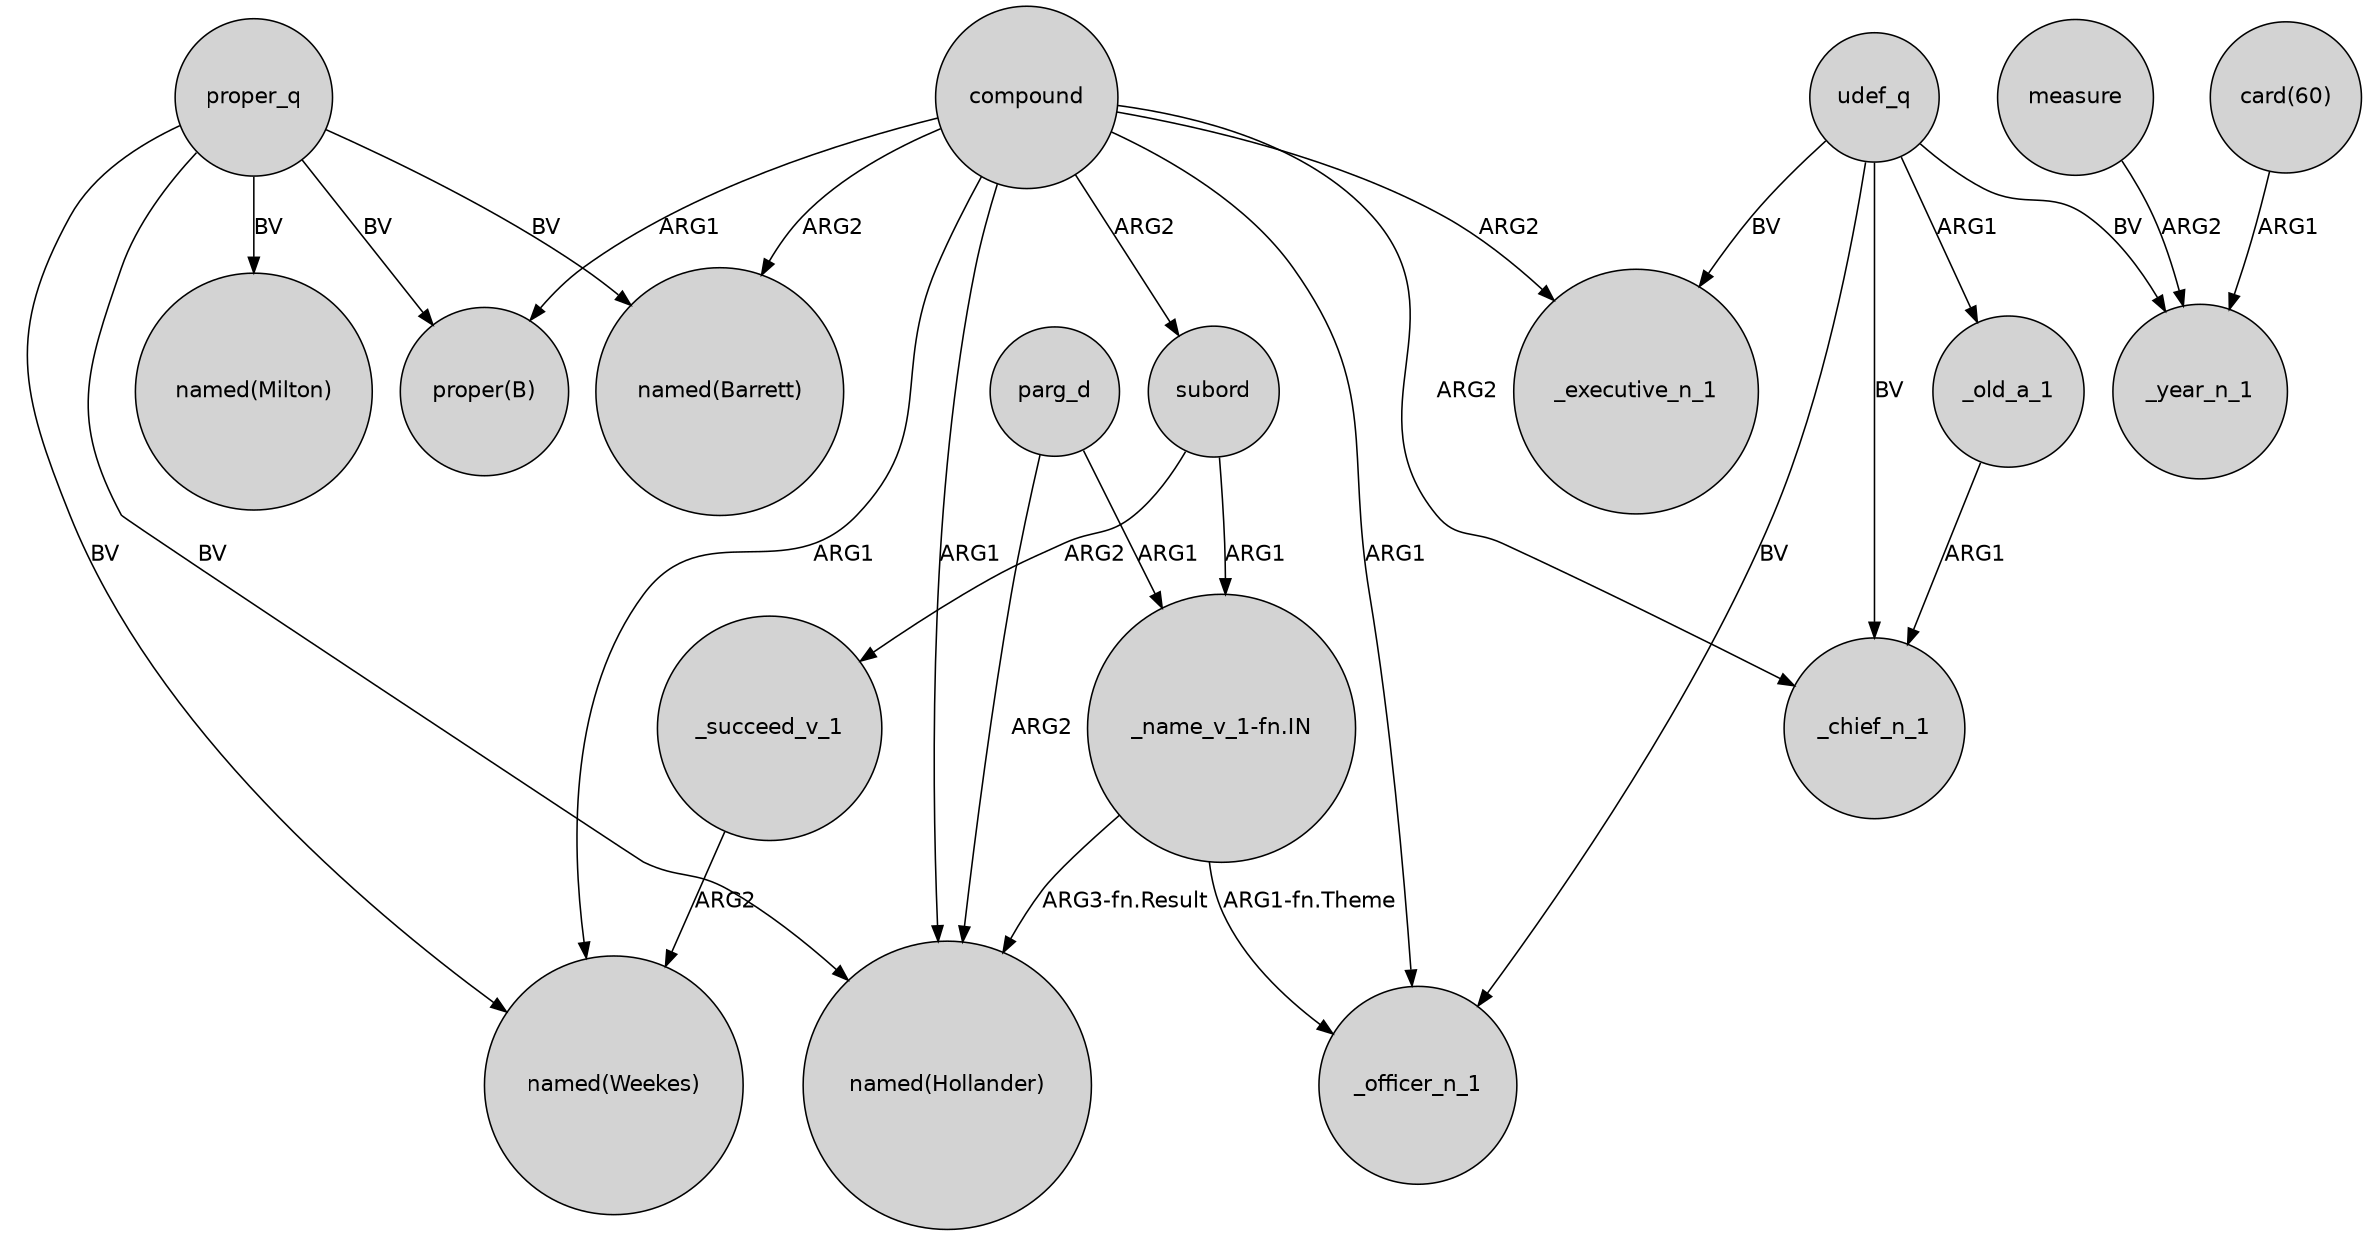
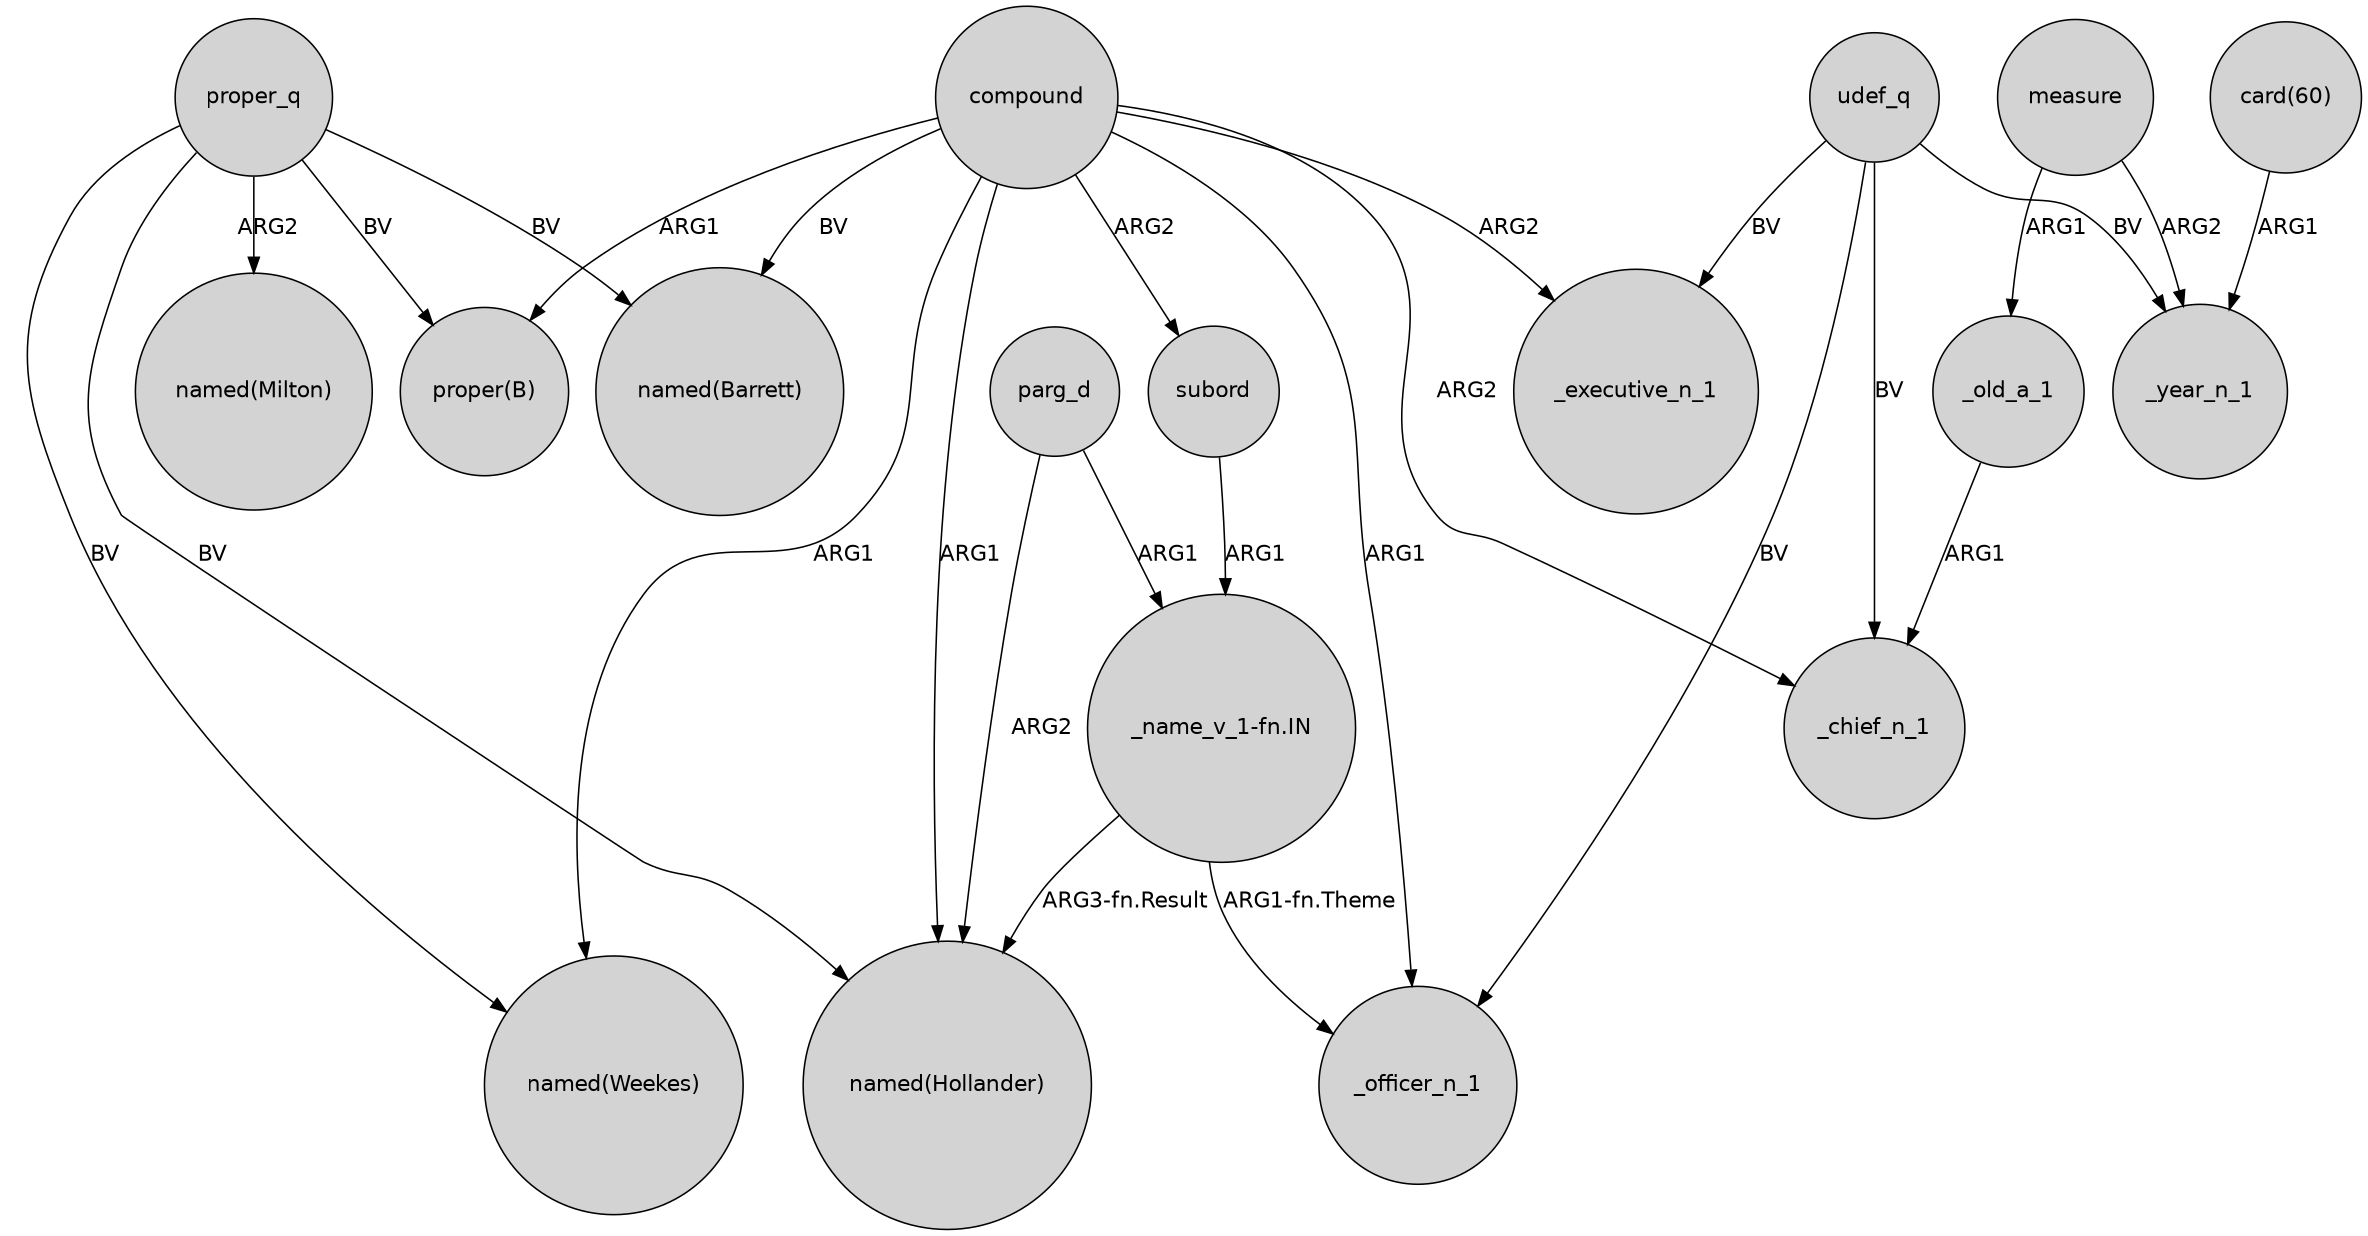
edge "proper_q" -> "named(Milton)": label "BV" -> "ARG2"
edge "compound" -> "named(Barrett)": label "ARG2" -> "BV"
edge "udef_q" -> "_old_a_1": now "measure" -> "_old_a_1"
node "_succeed_v_1": removed
